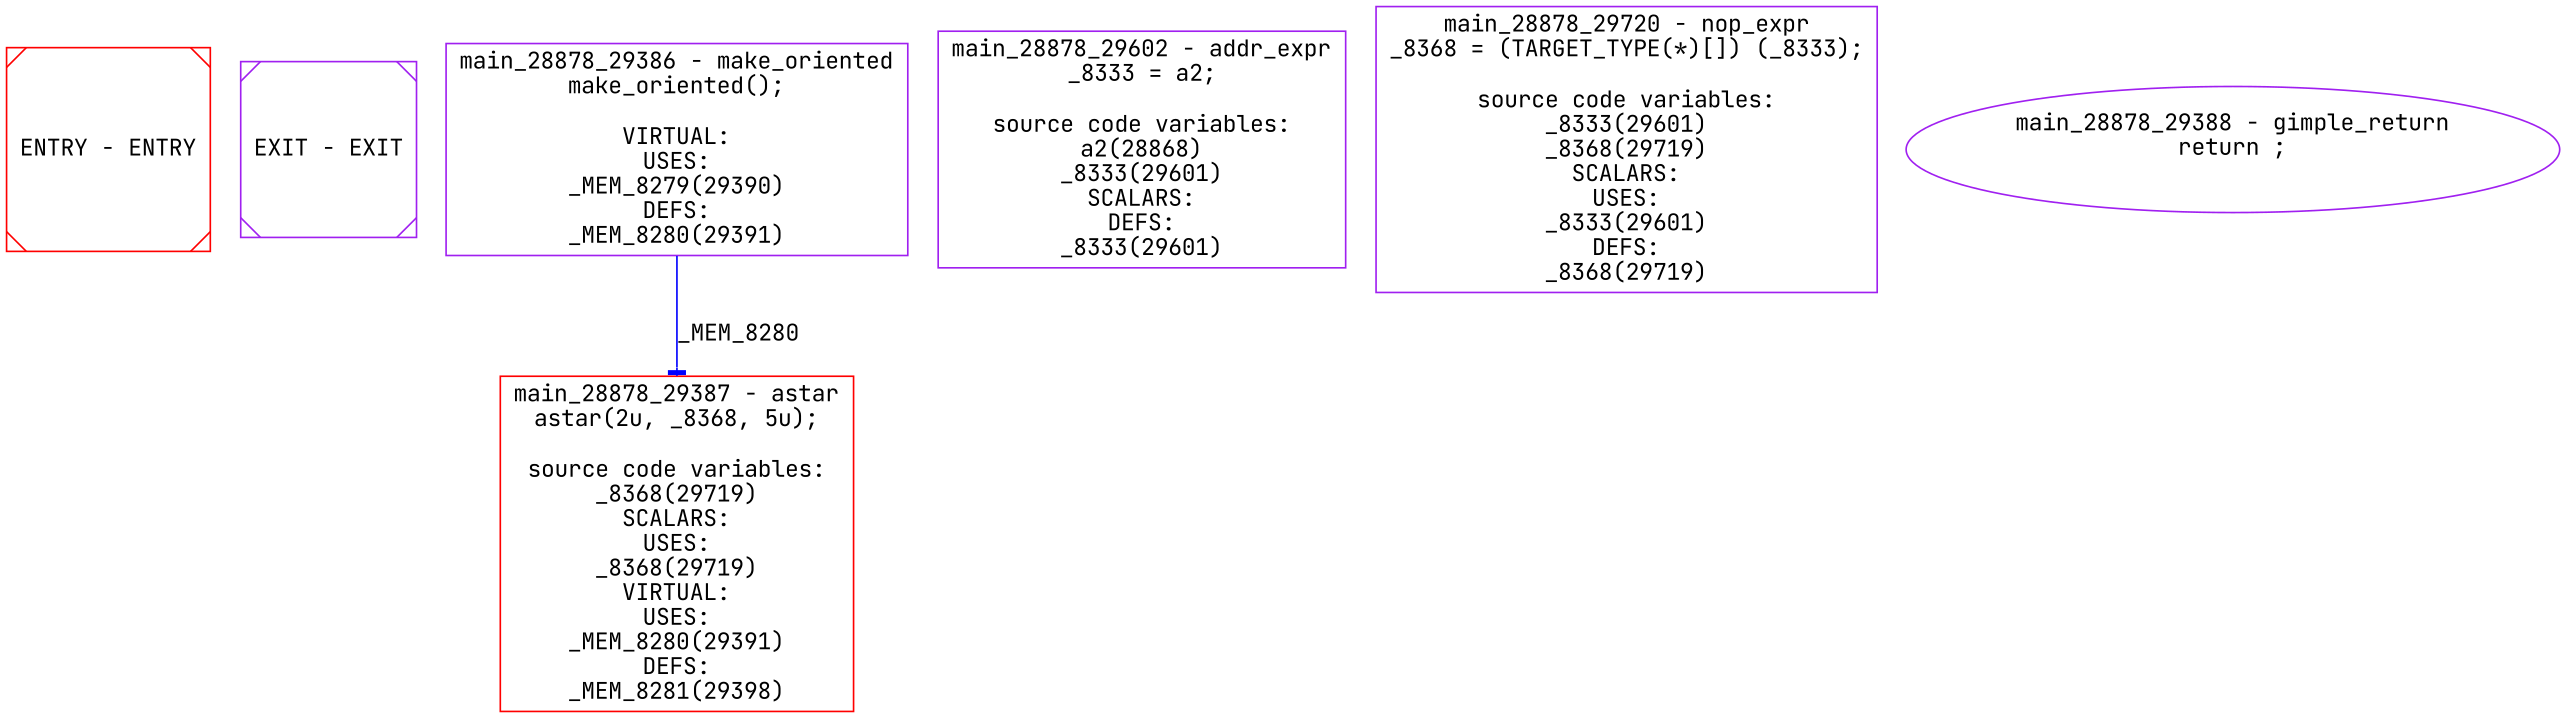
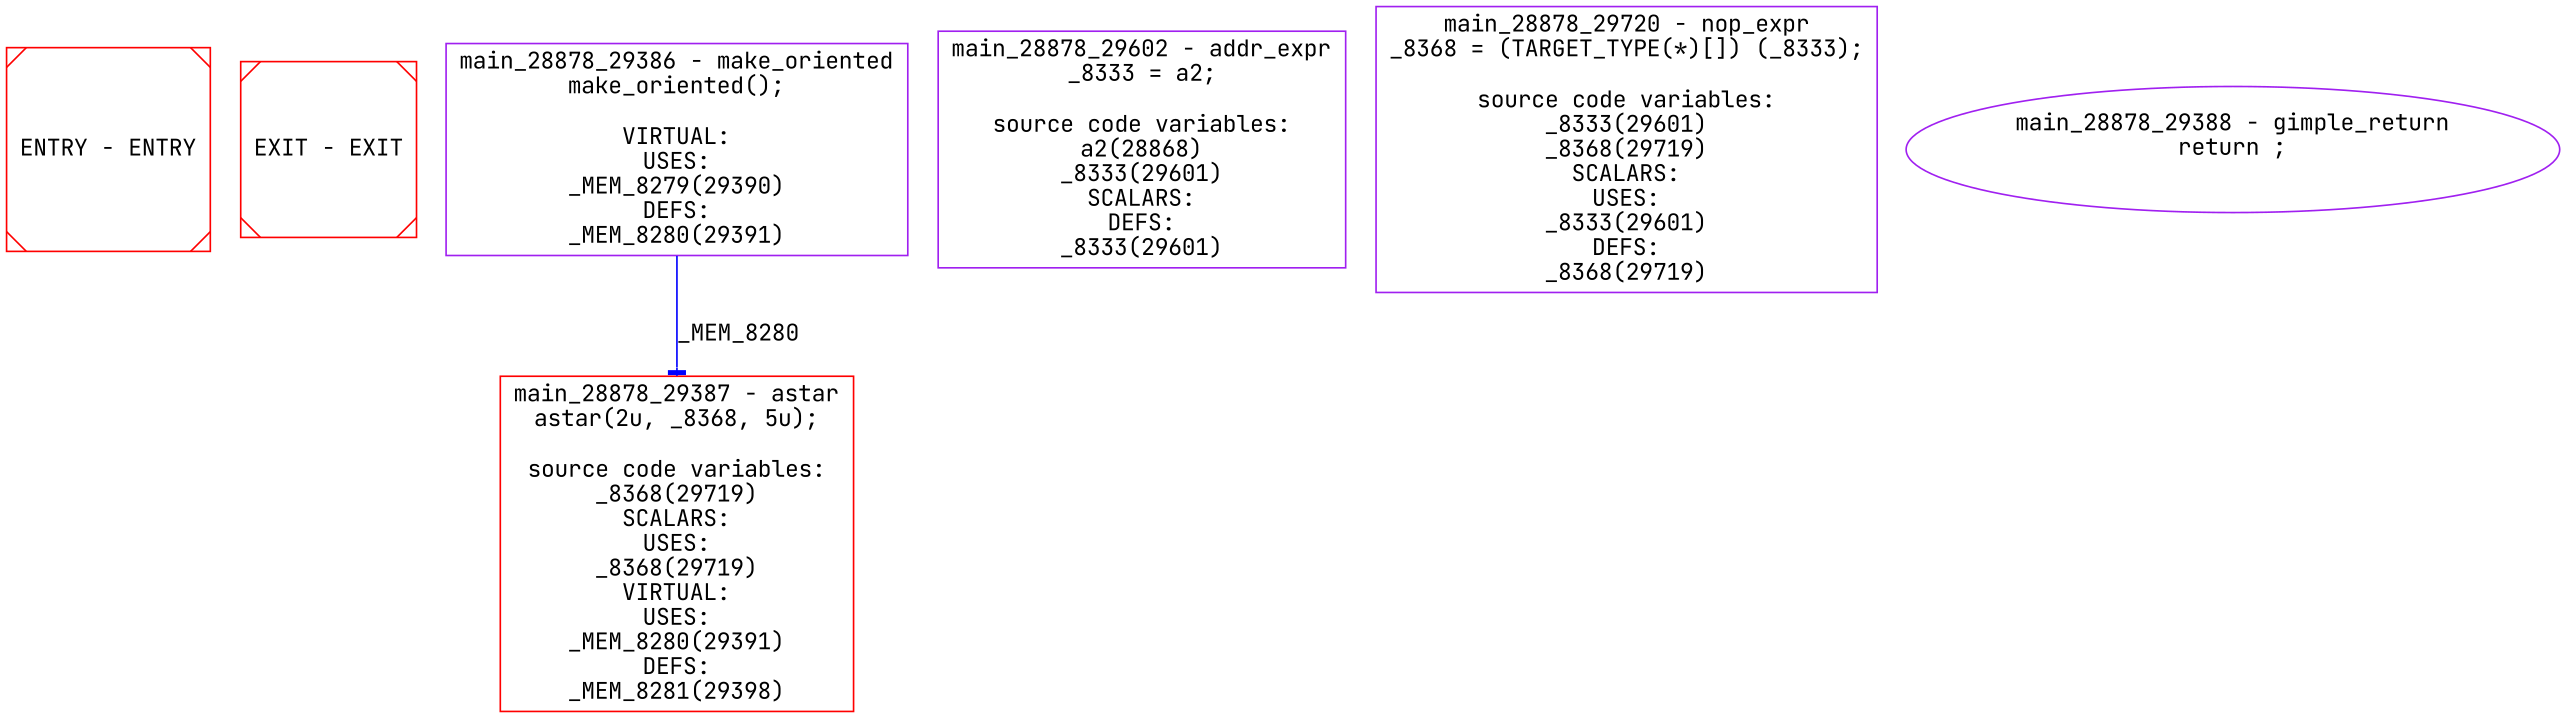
node "EXIT - EXIT": color purple -> red
